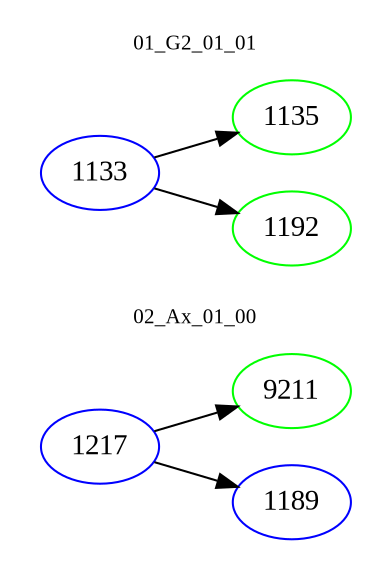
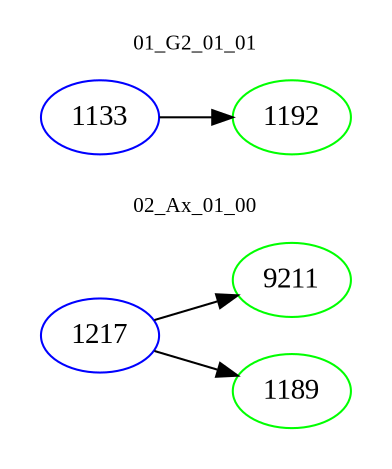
node "1135": removed
node "1189": color blue -> green
